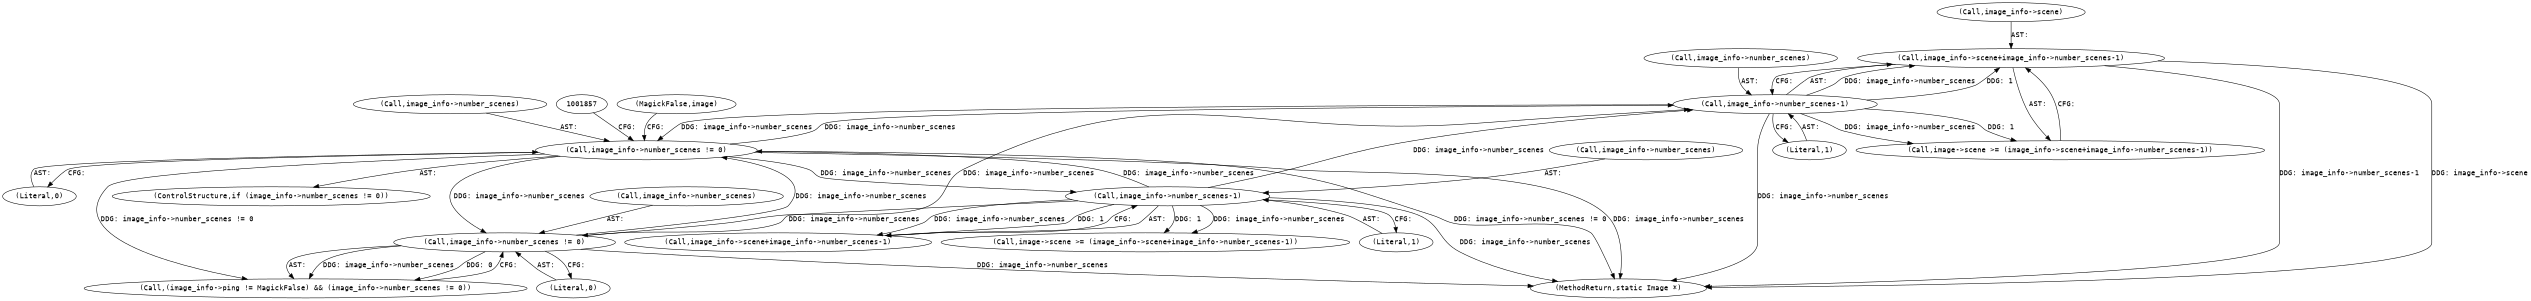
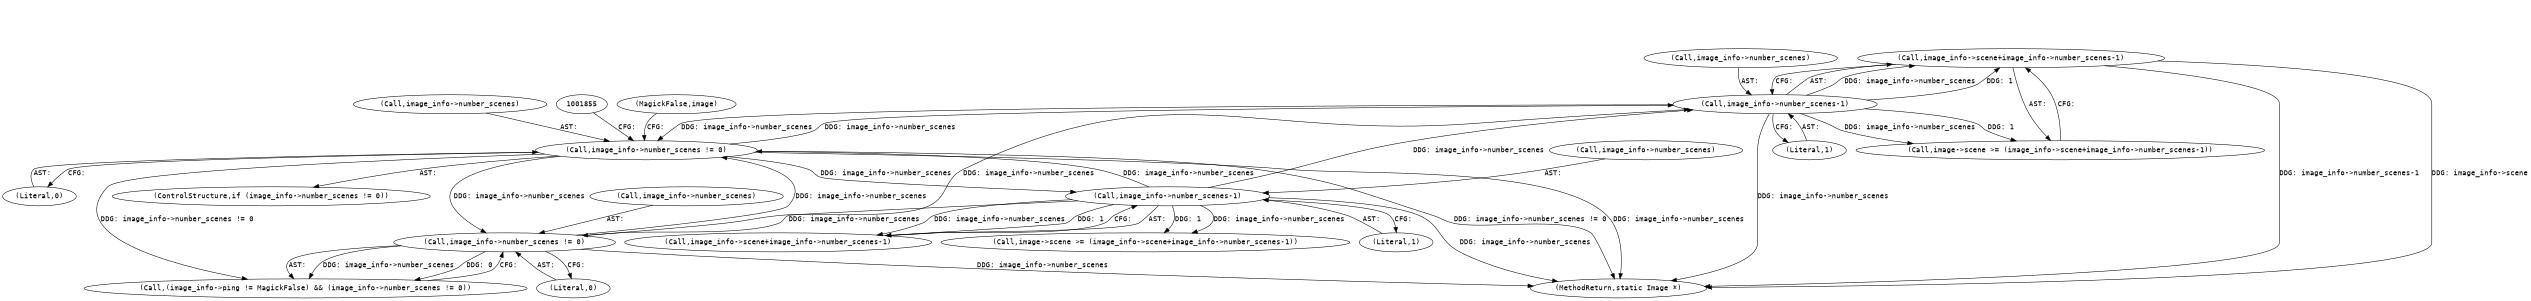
node "(Call,image_info->scene)": removed
node "1001857": label "1001857" -> "1001855"
